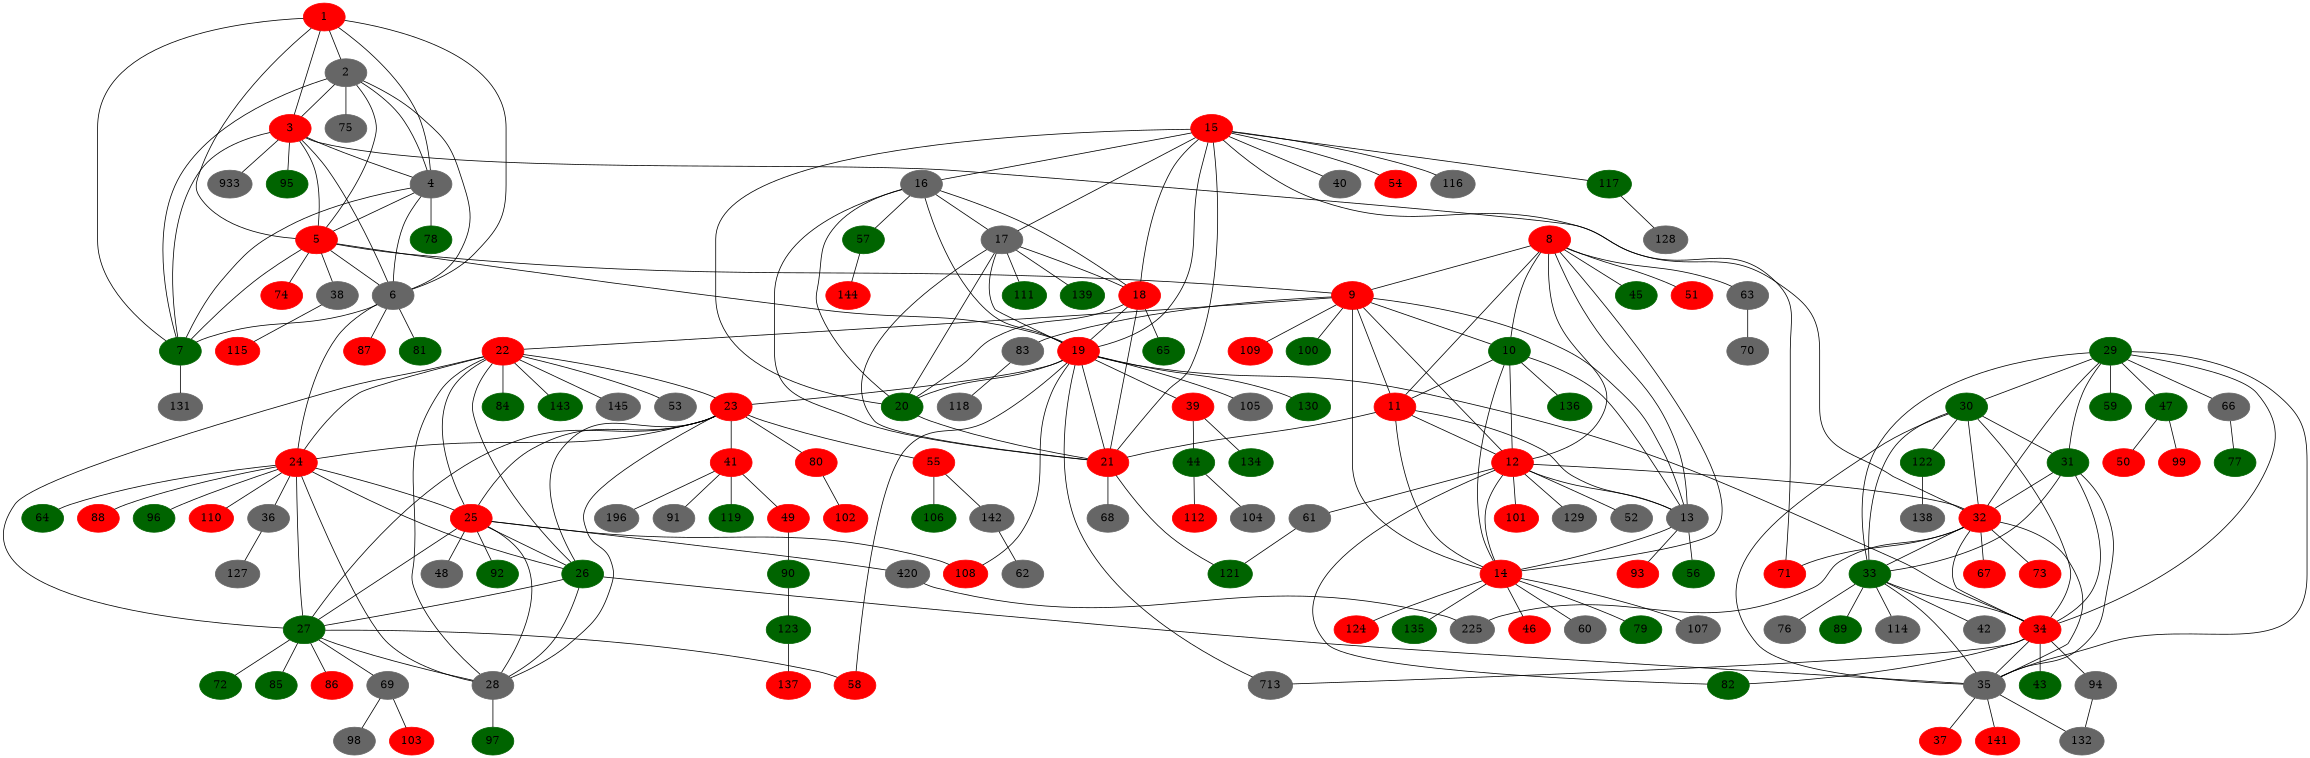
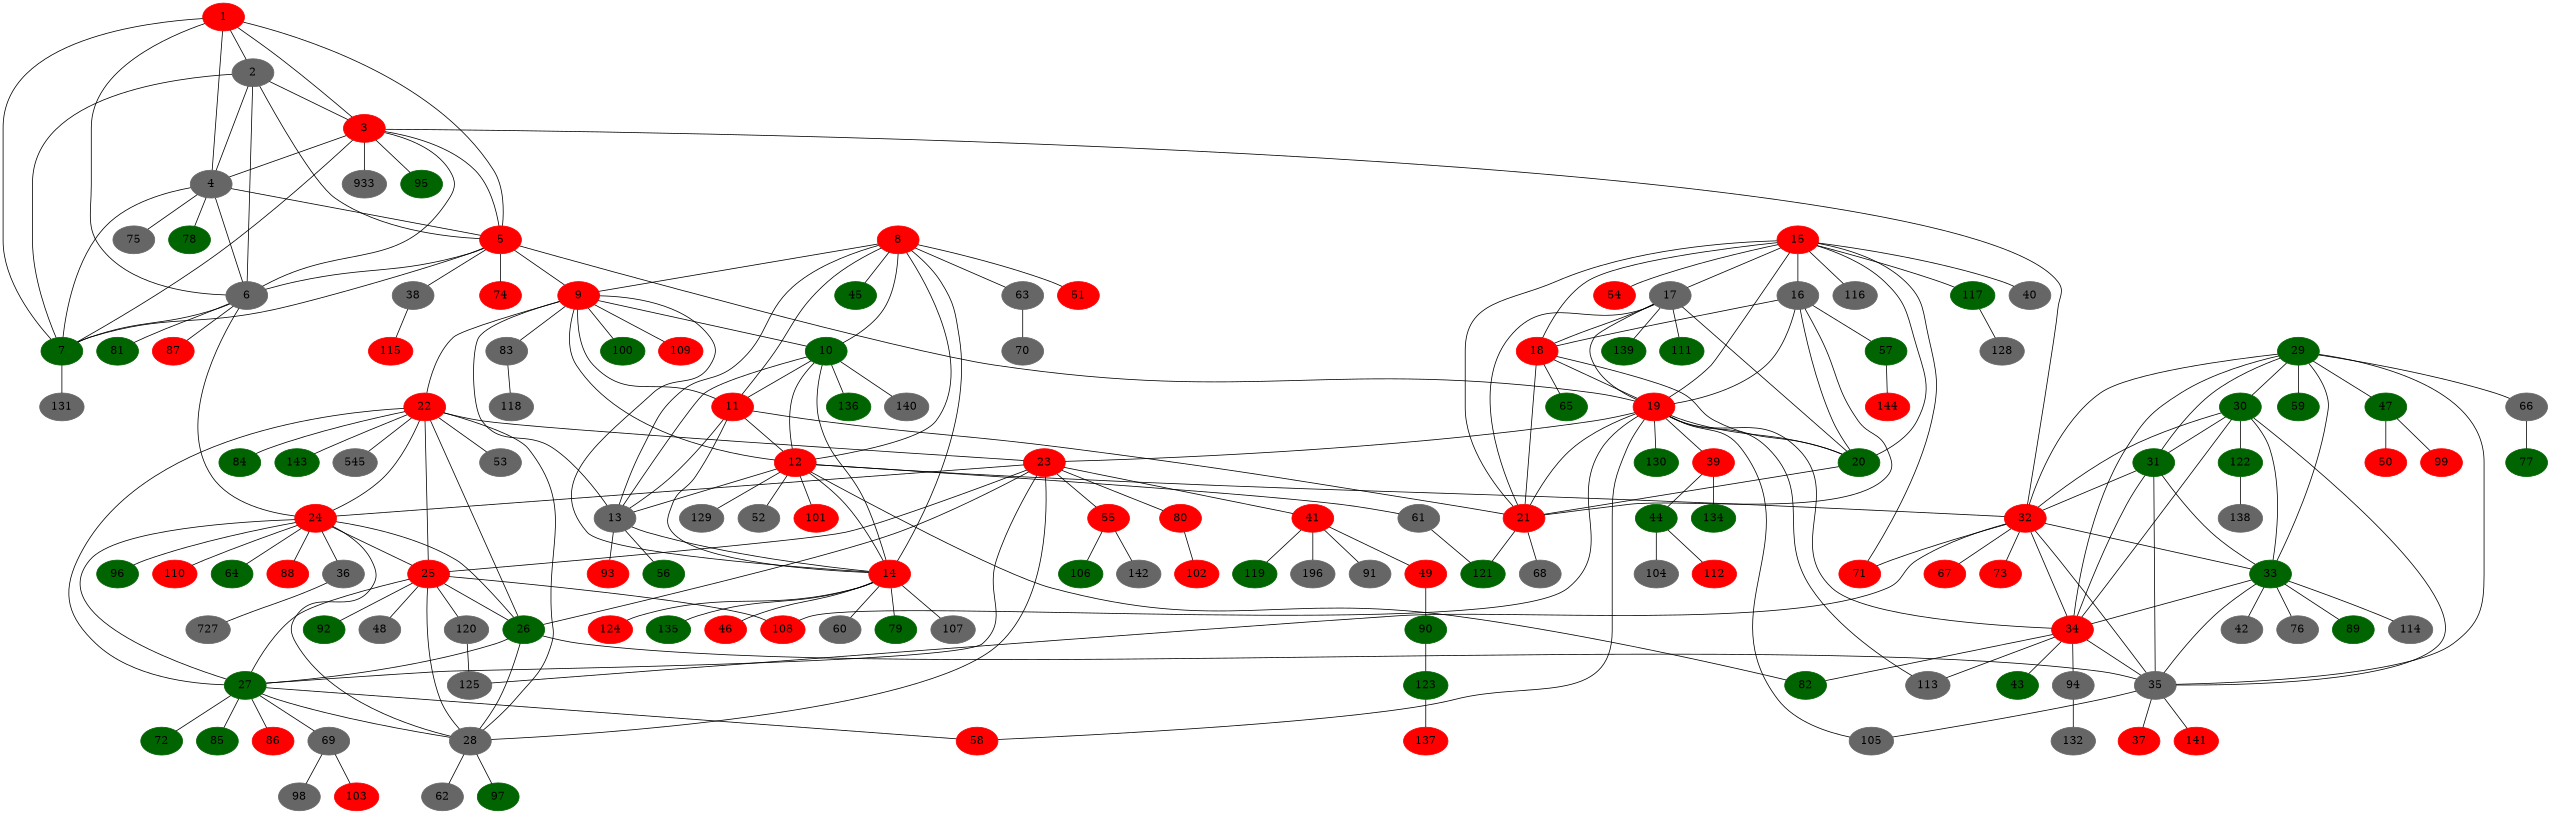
edge "2" -- "75": now "4" -- "75"
edge "16" -- "17": removed
node "145": label "145" -> "545"
node "140": added
edge "142" -- "62": now "28" -- "62"
node "127": label "127" -> "727"
node "420": label "420" -> "120"
node "225": label "225" -> "125"
node "713": label "713" -> "113"
edge "35" -- "132": now "35" -- "105"
